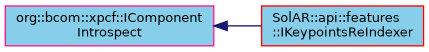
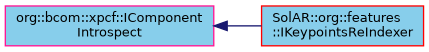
node "SolAR::api::features ::IKeypointsReIndexer": label "SolAR::api::features ::IKeypointsReIndexer" -> "SolAR::org::features ::IKeypointsReIndexer"
